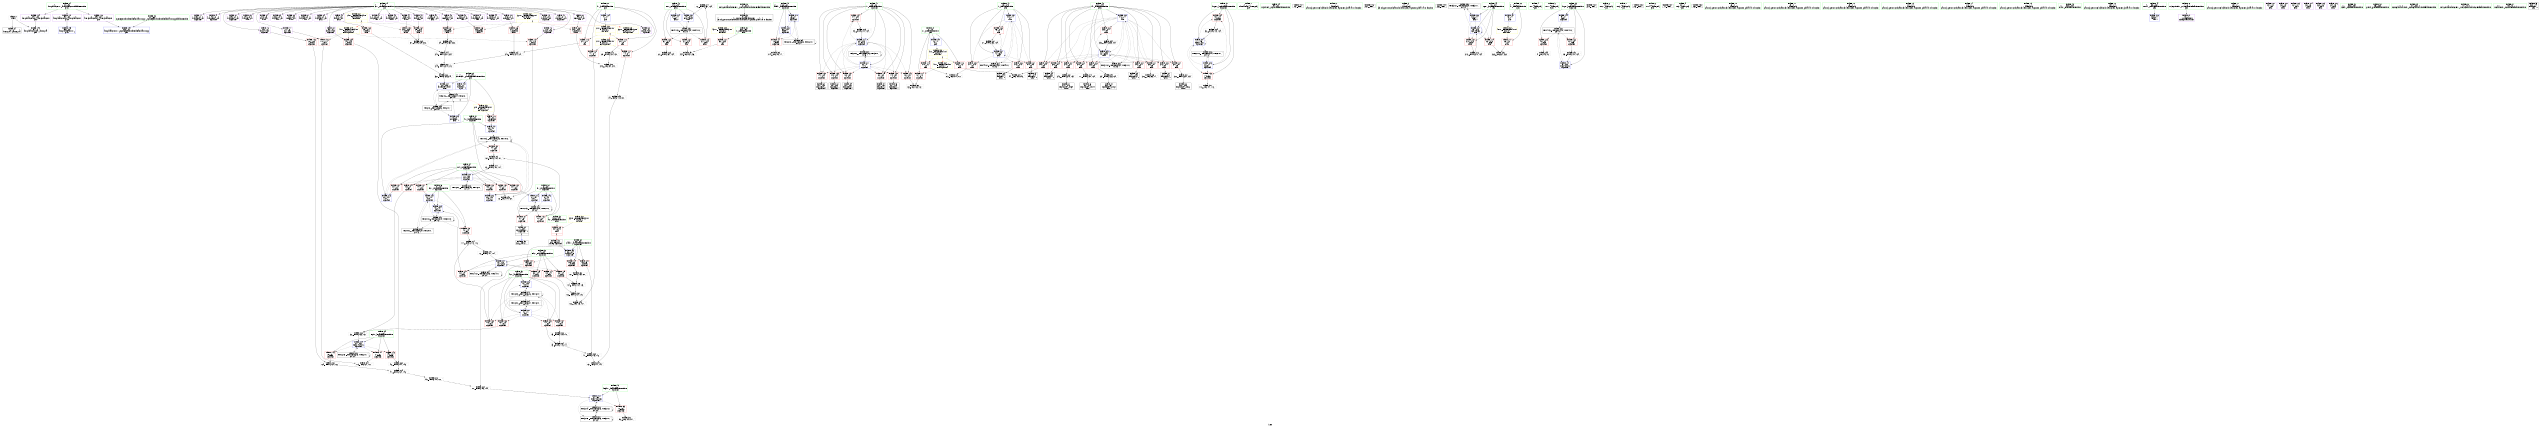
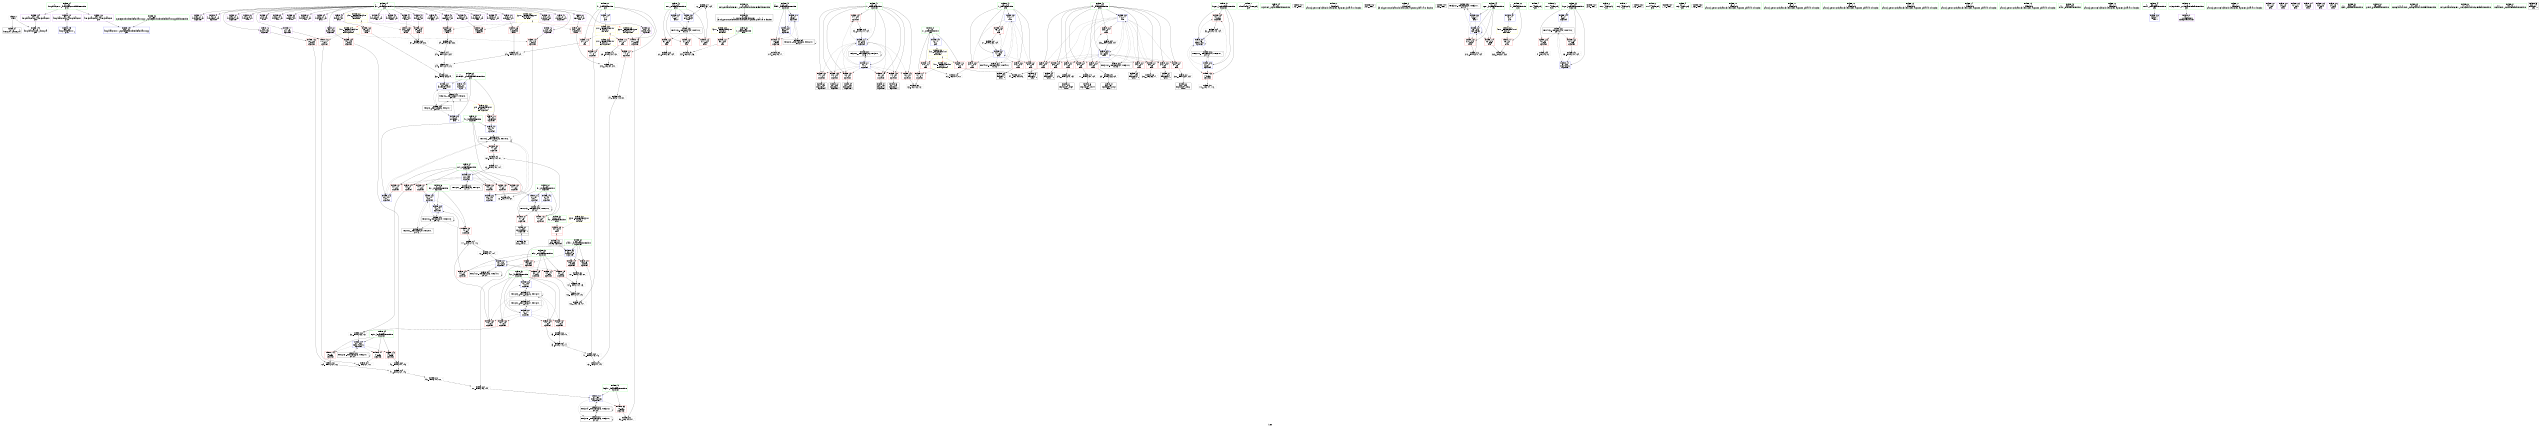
node "NodeID: 160": added
